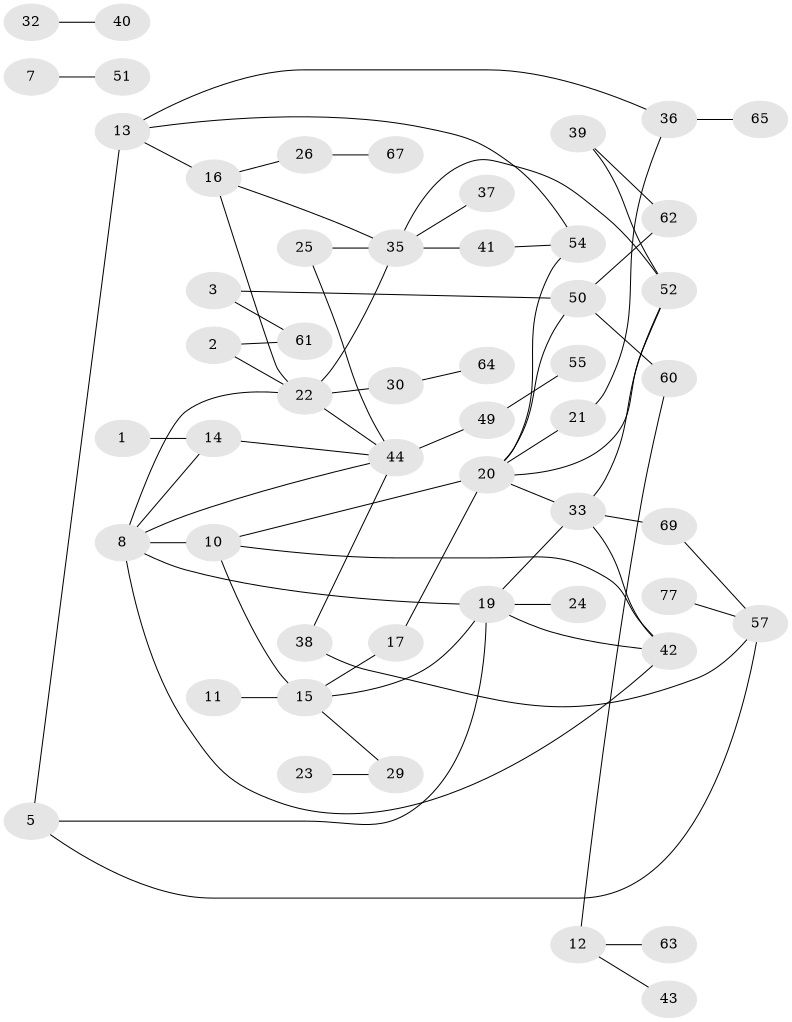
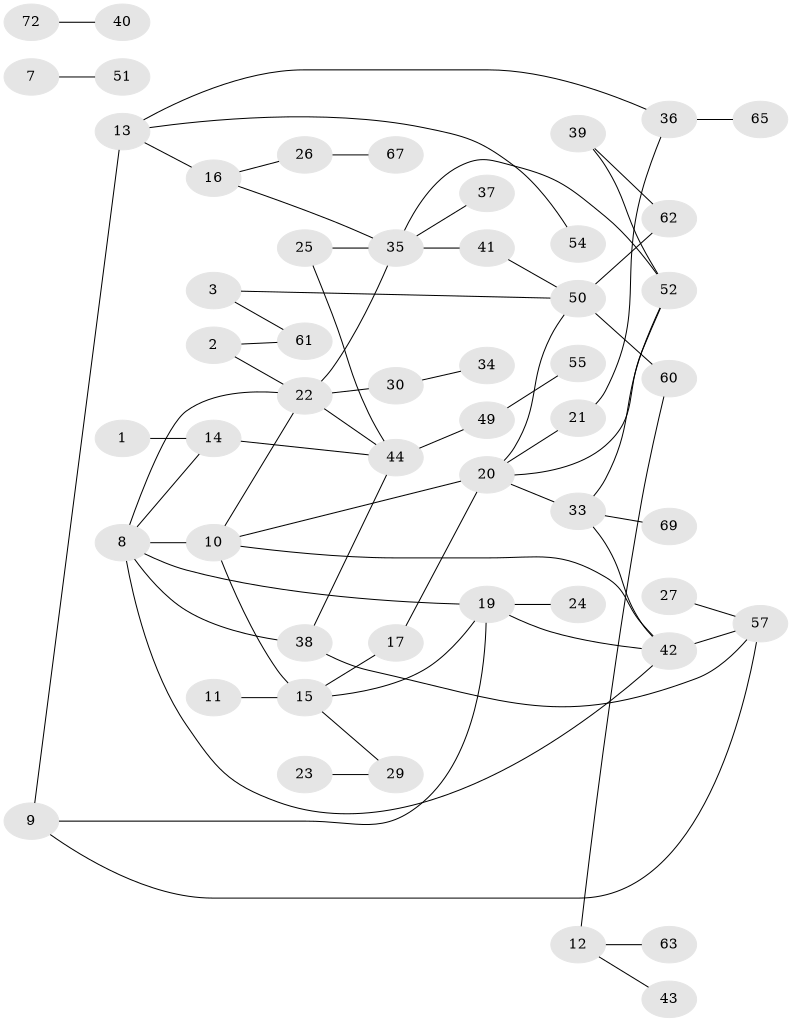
node "32": label "32" -> "72"
edge "54" -- "41": now "50" -- "41"
edge "16" -- "22": now "10" -- "22"
edge "54" -- "20": removed
node "64": label "64" -> "34"
edge "44" -- "8": now "38" -- "8"
edge "33" -- "19": removed
edge "69" -- "57": now "42" -- "57"
node "77": label "77" -> "27"
node "5": label "5" -> "9"
